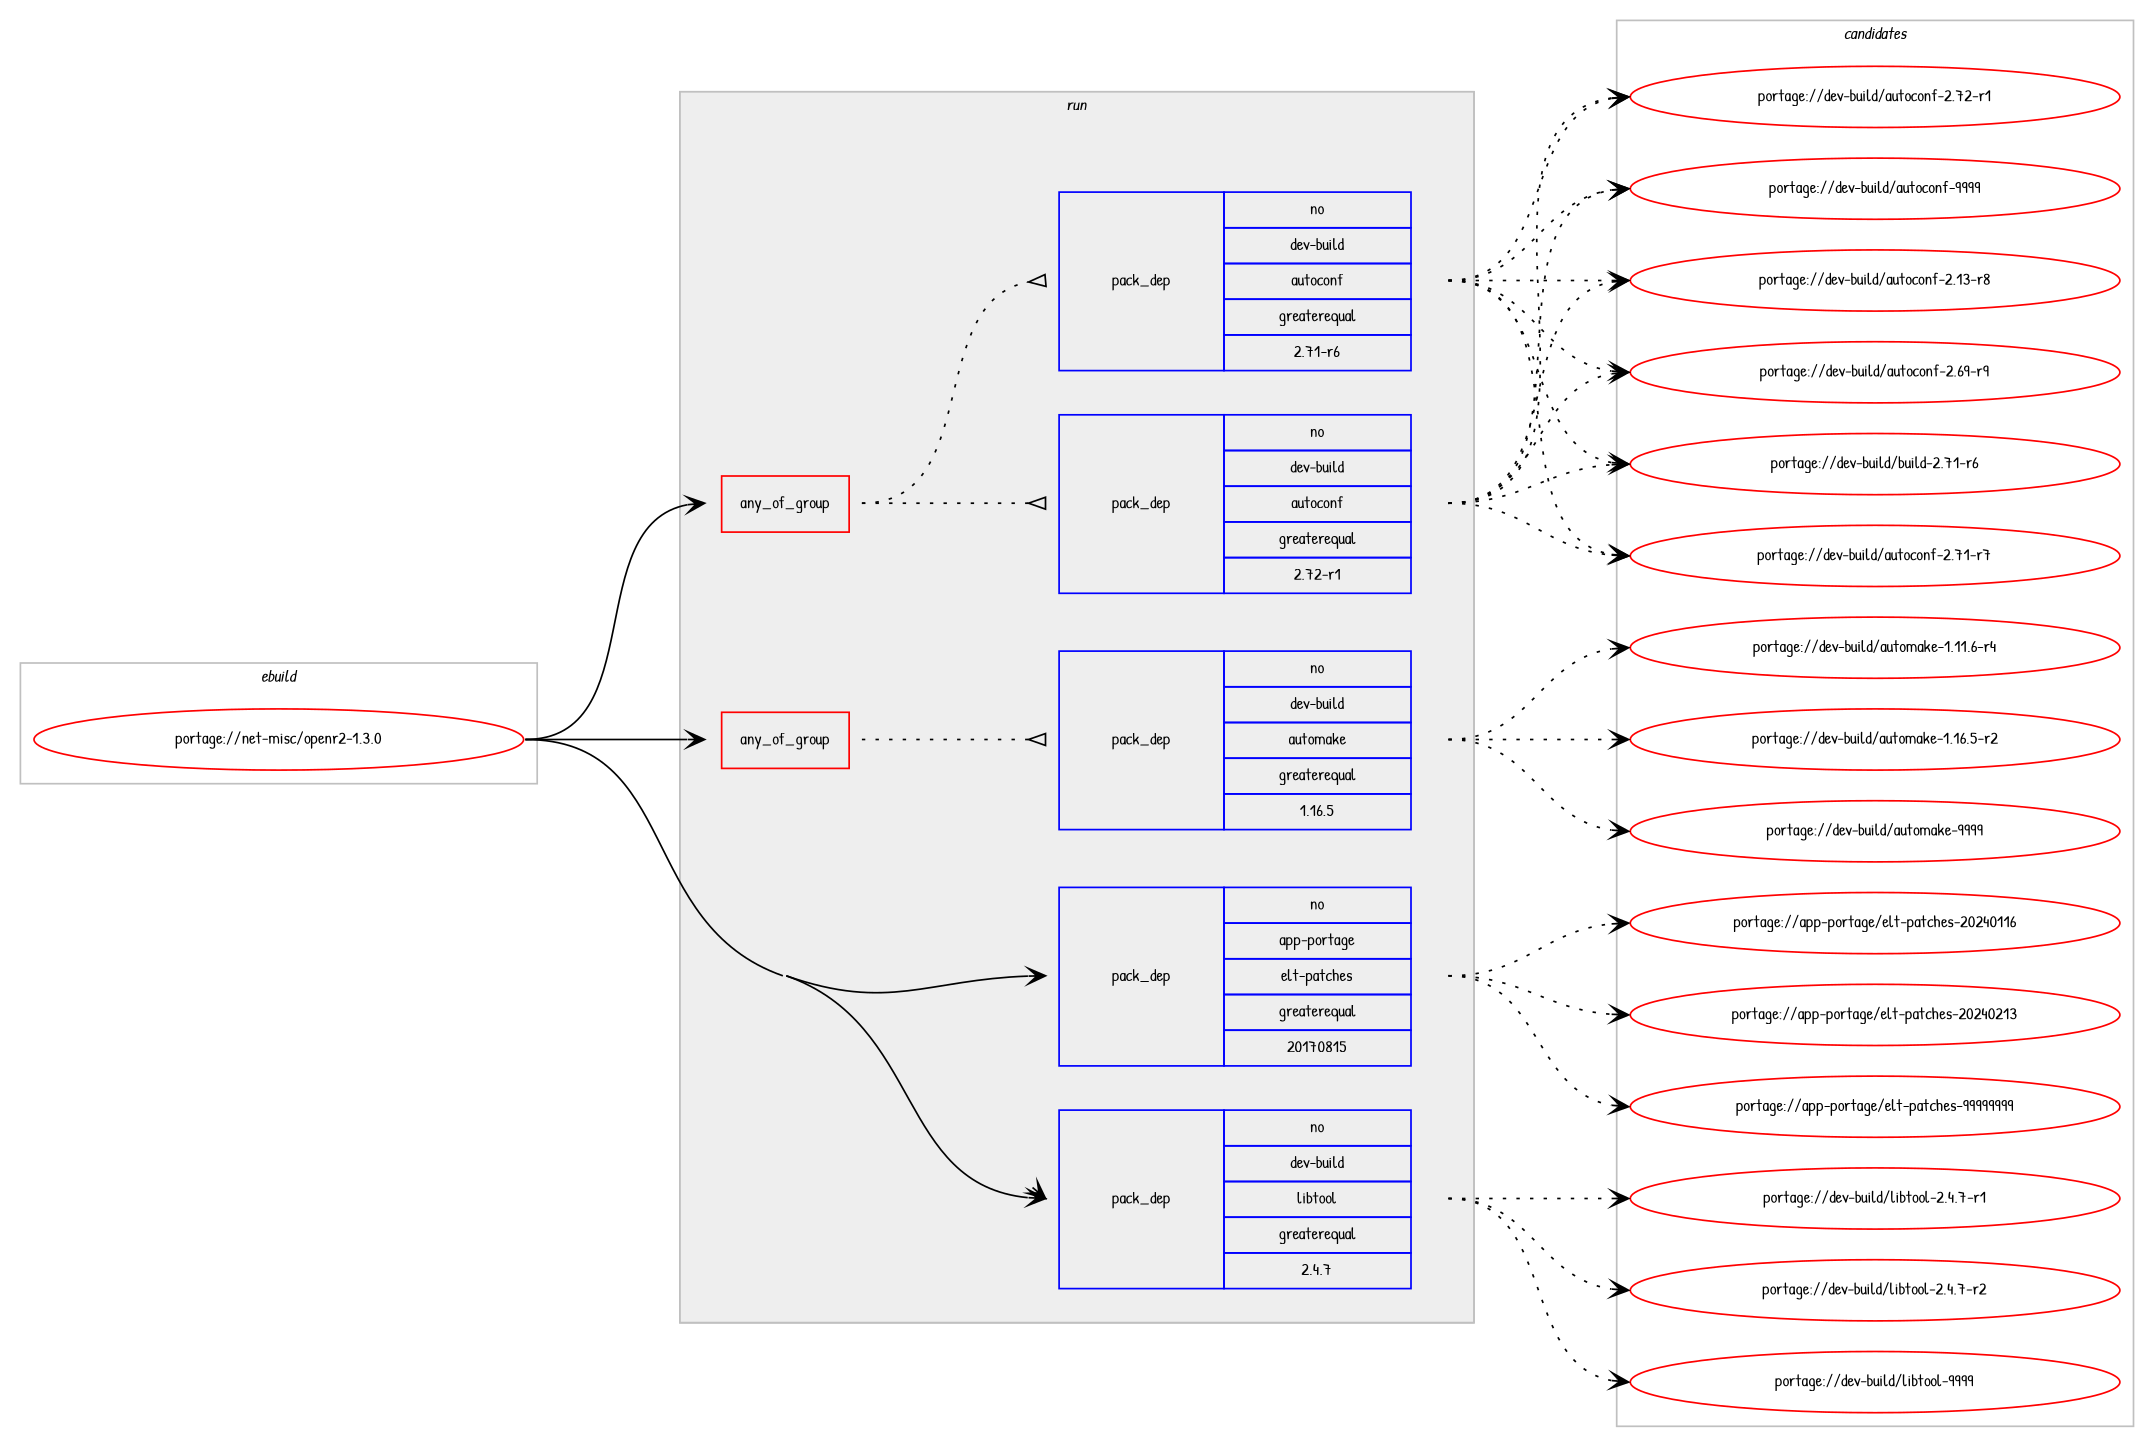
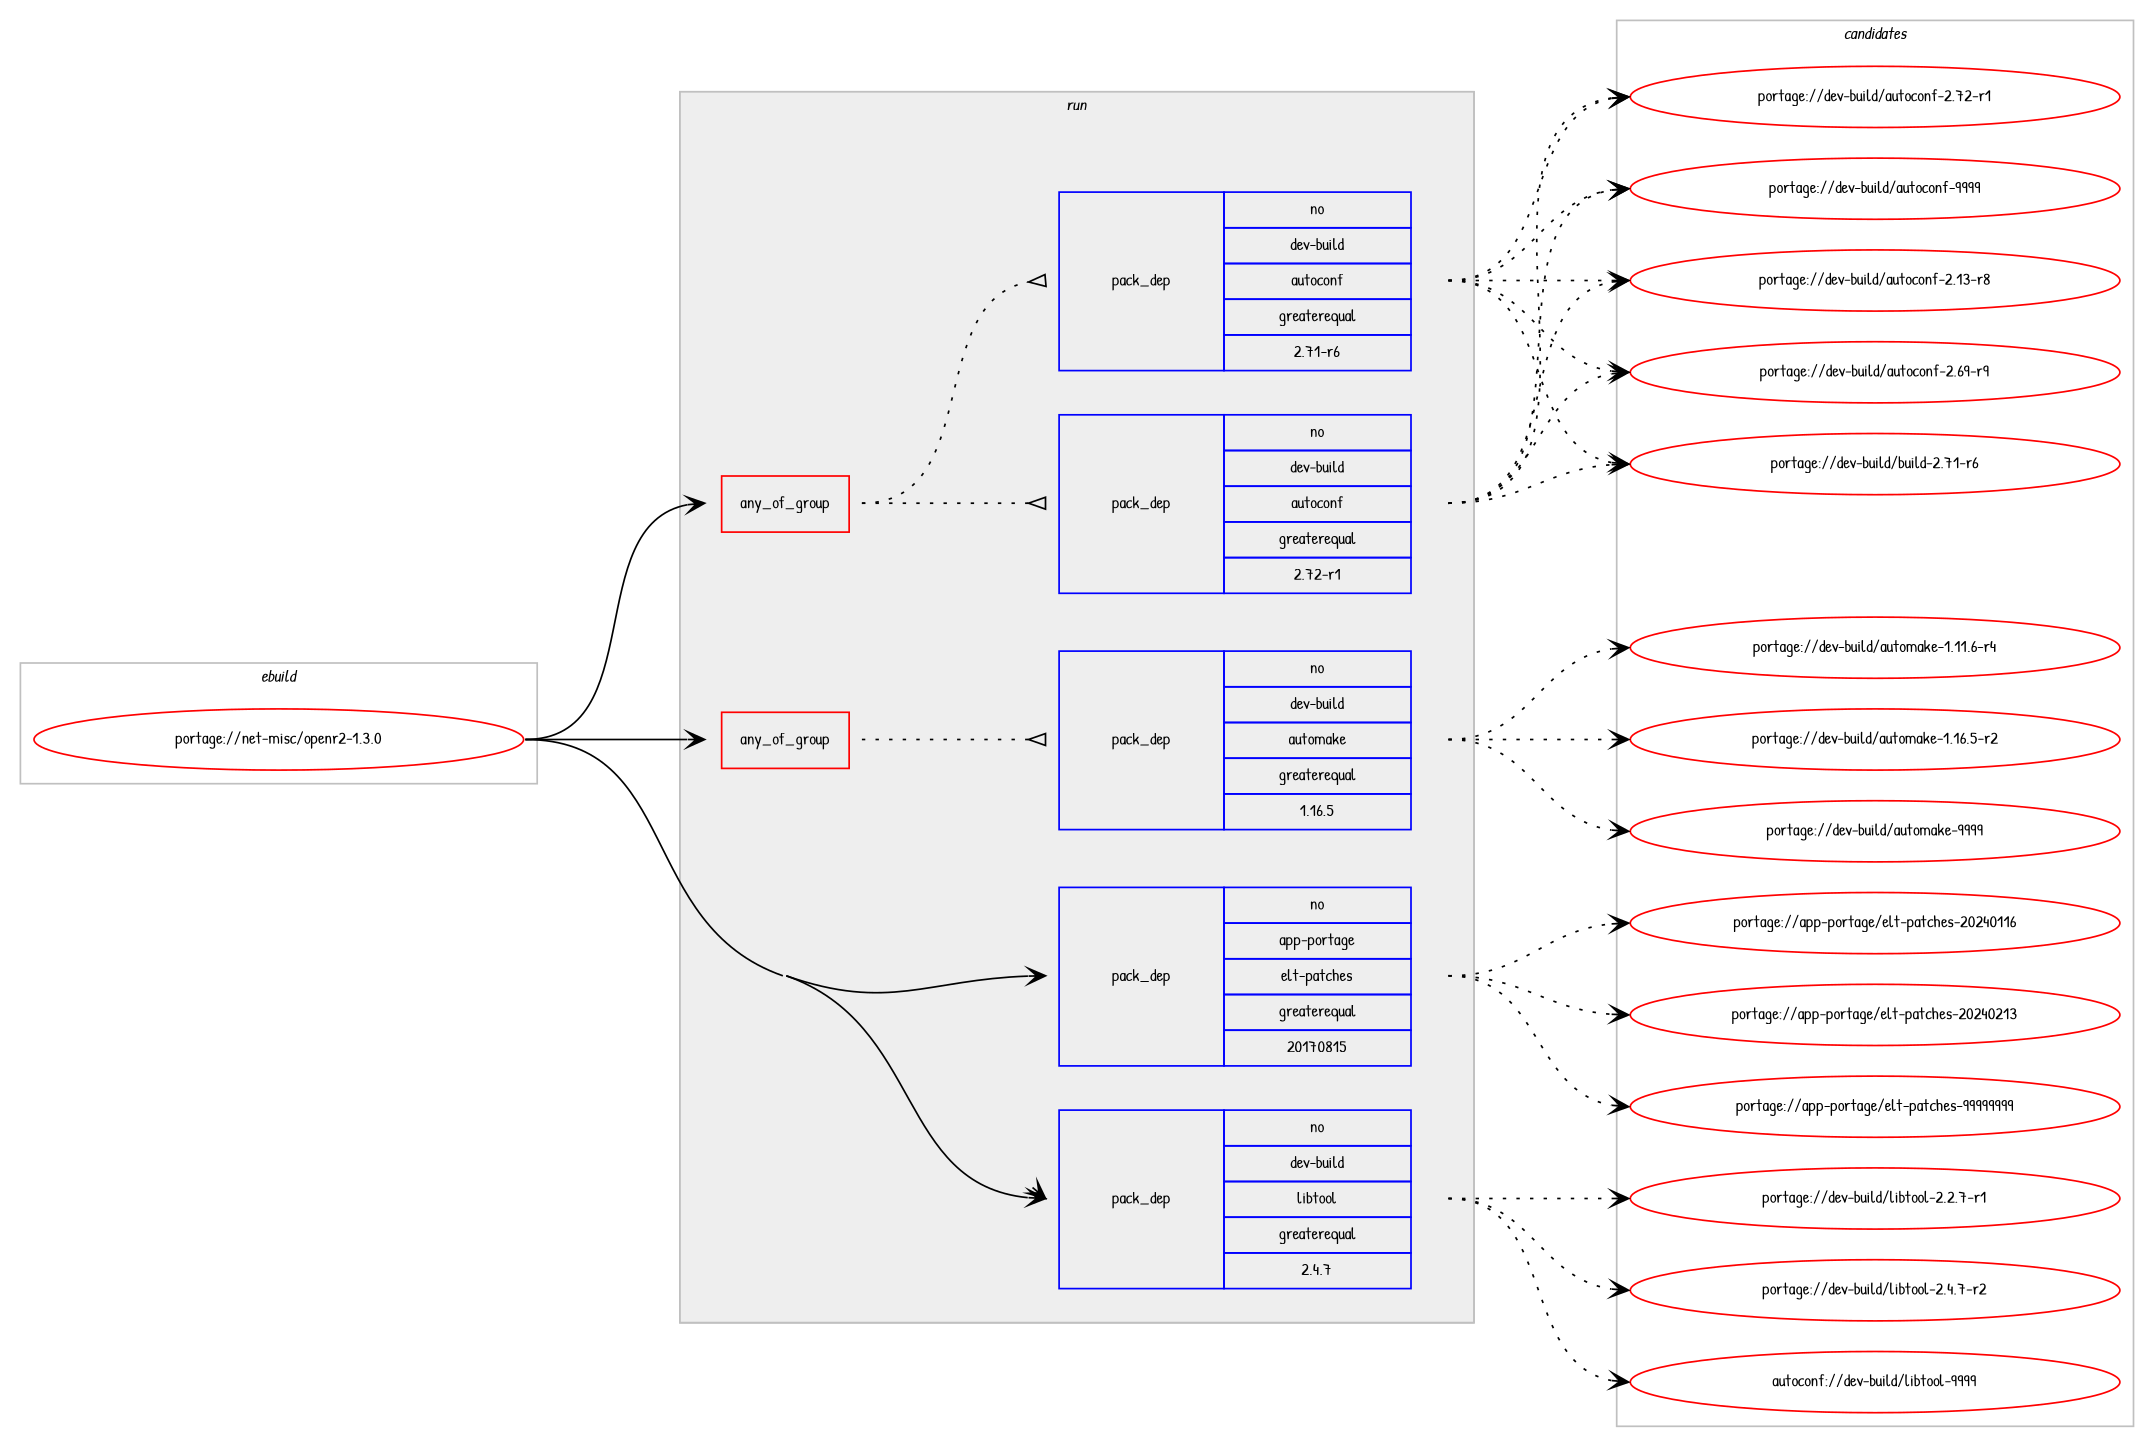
node "portage://dev-build/autoconf-2.71-r7": removed
node "portage://dev-build/libtool-2.4.7-r1": label "portage://dev-build/libtool-2.4.7-r1" -> "portage://dev-build/libtool-2.2.7-r1"
node "portage://dev-build/libtool-9999": label "portage://dev-build/libtool-9999" -> "autoconf://dev-build/libtool-9999"
